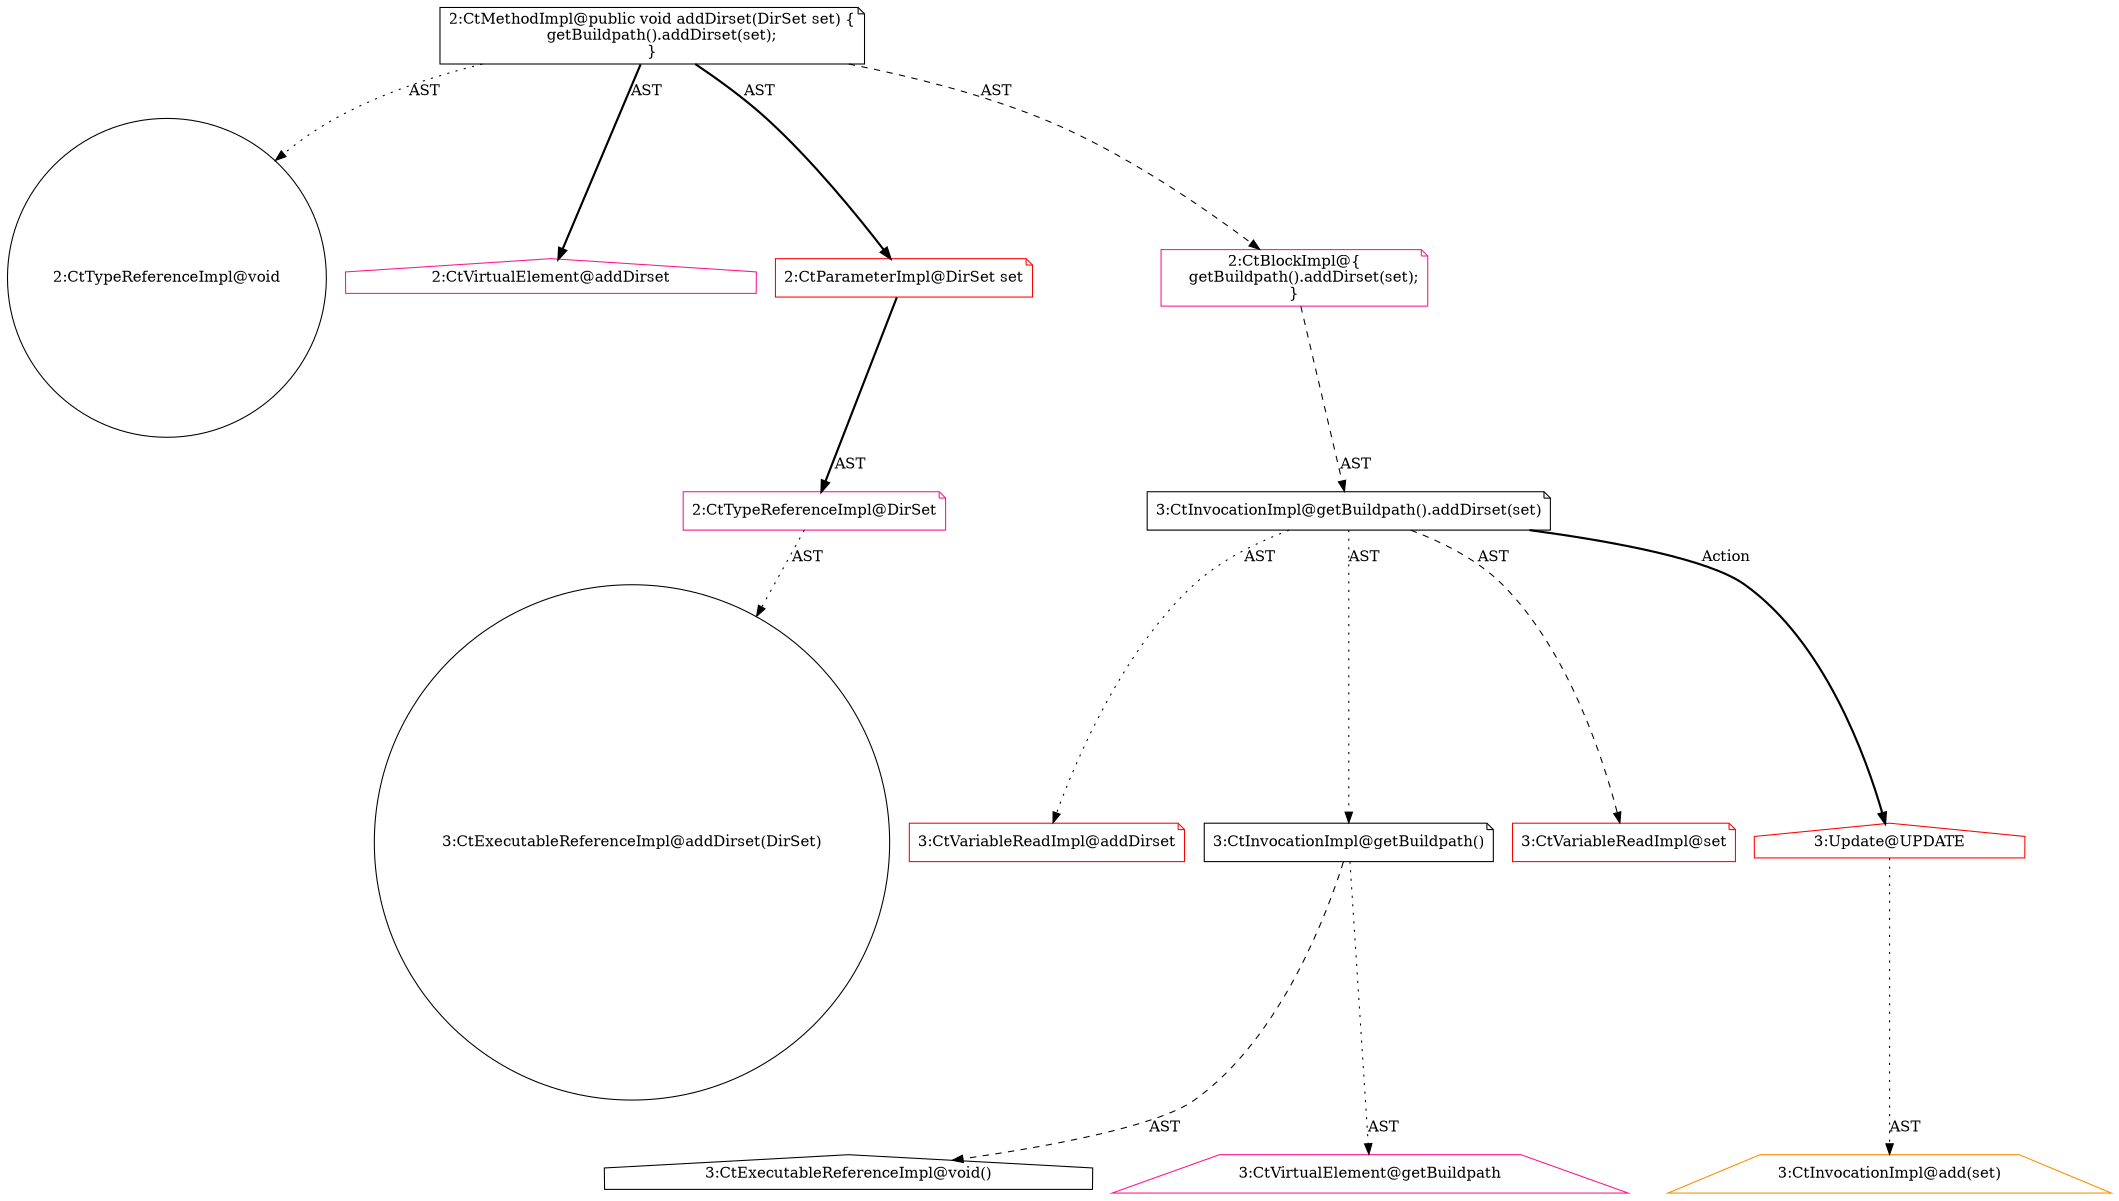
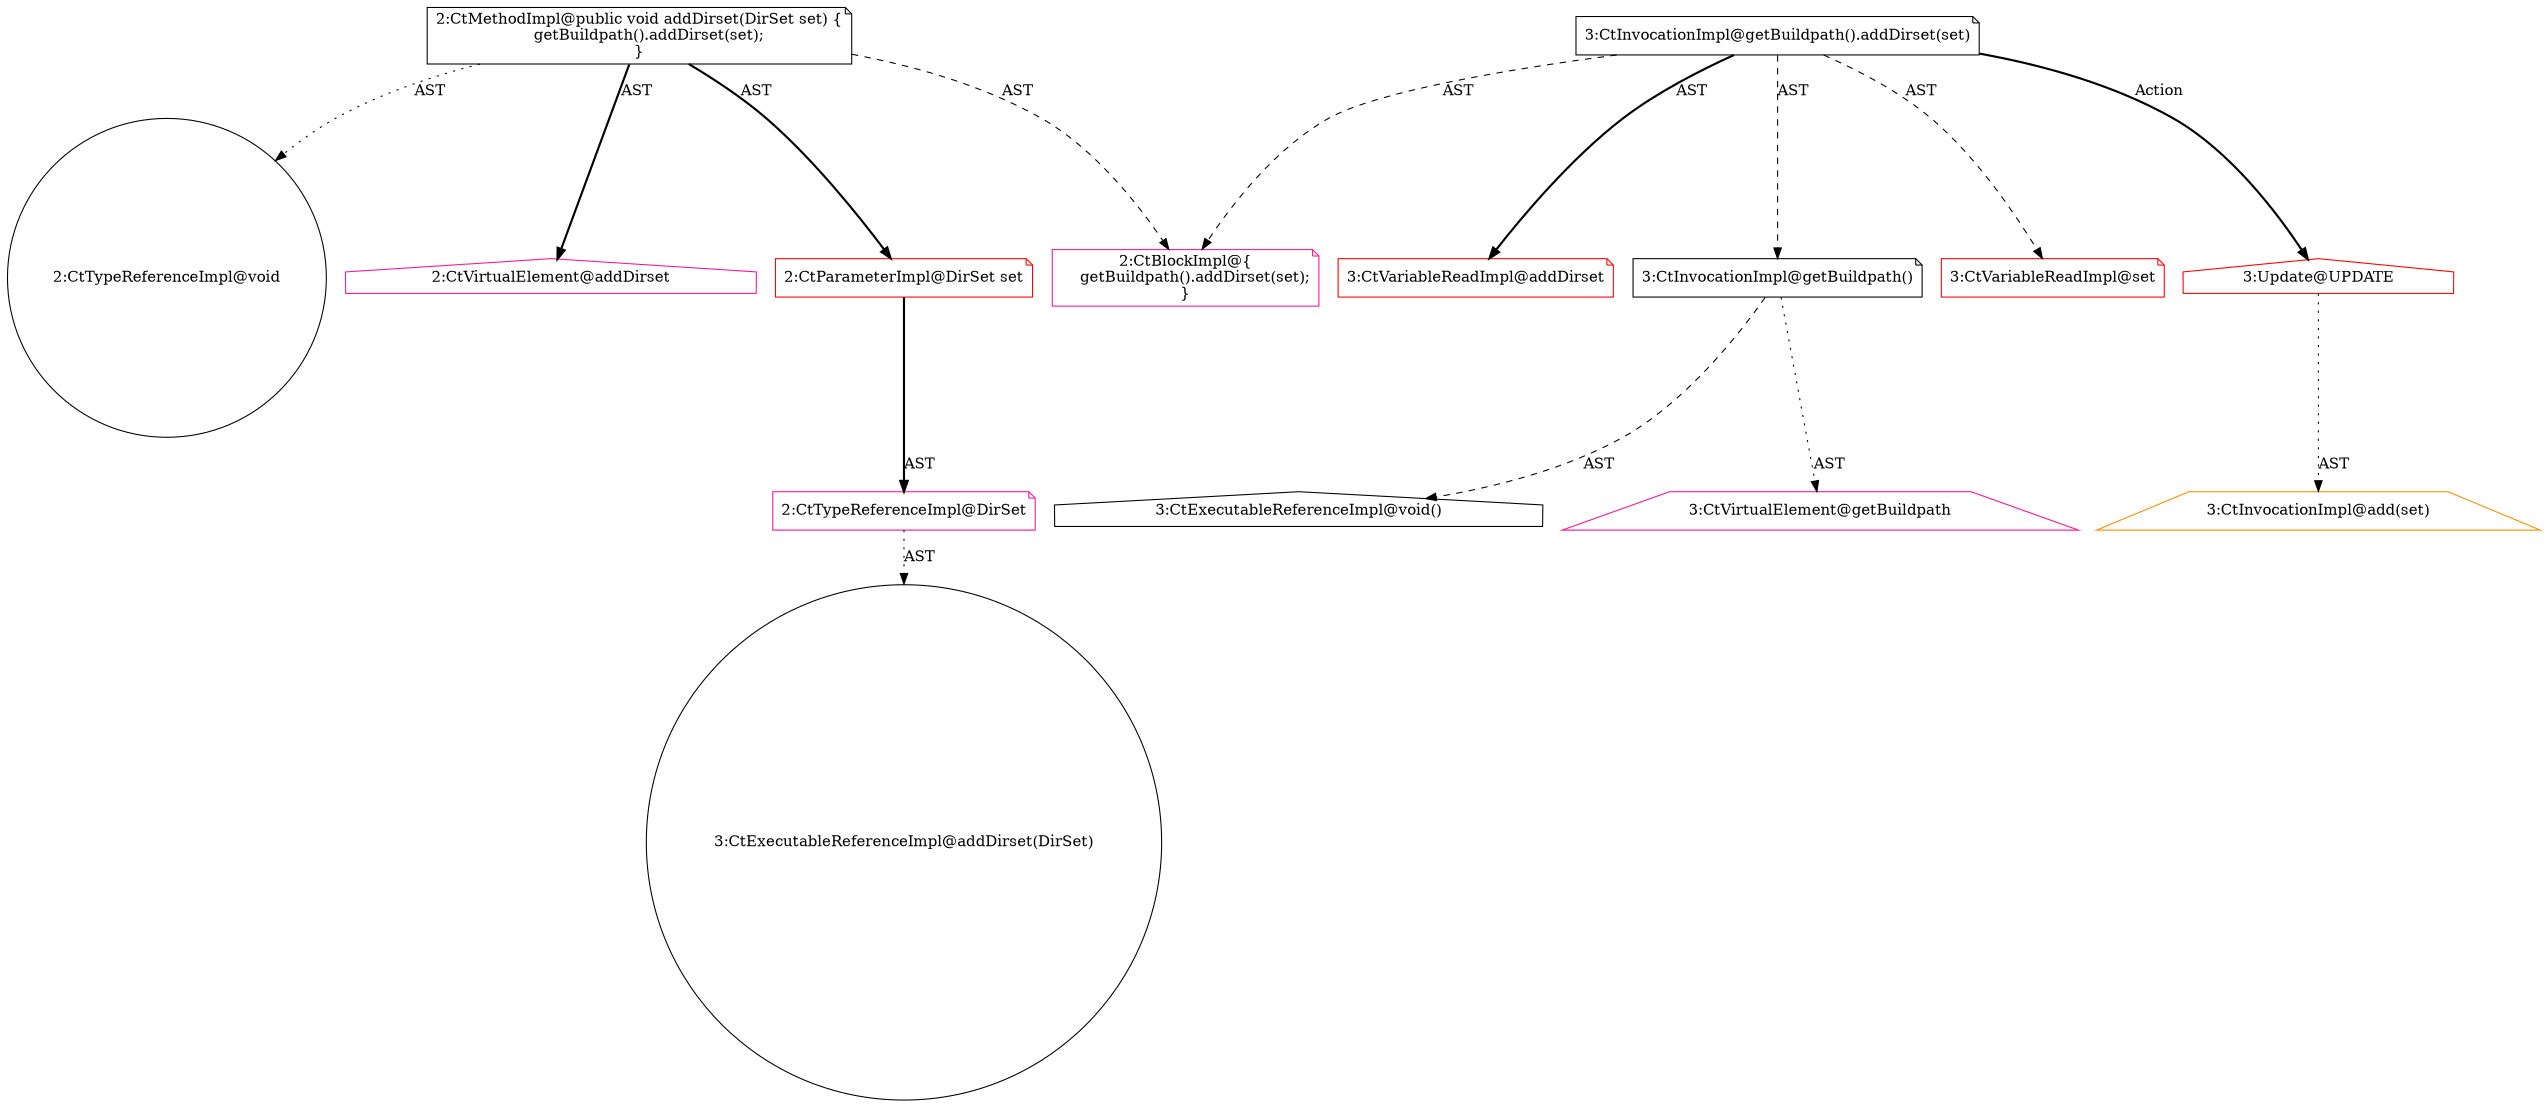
edge "2:CtBlockImpl@{ getBuildpath().addDirset(set); }" -> "3:CtInvocationImpl@getBuildpath().addDirset(set)": reversed
edge "3:CtInvocationImpl@getBuildpath().addDirset(set)" -> "3:CtVariableReadImpl@addDirset": style dotted -> bold
edge "3:CtInvocationImpl@getBuildpath().addDirset(set)" -> "3:CtInvocationImpl@getBuildpath()": style dotted -> dashed
